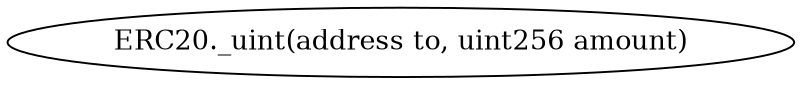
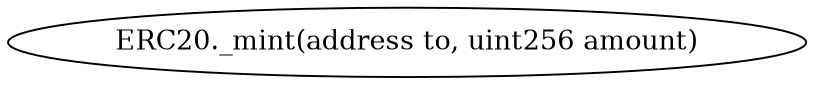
node "ERC20._uint(address to, uint256 amount)": label "ERC20._uint(address to, uint256 amount)" -> "ERC20._mint(address to, uint256 amount)"
